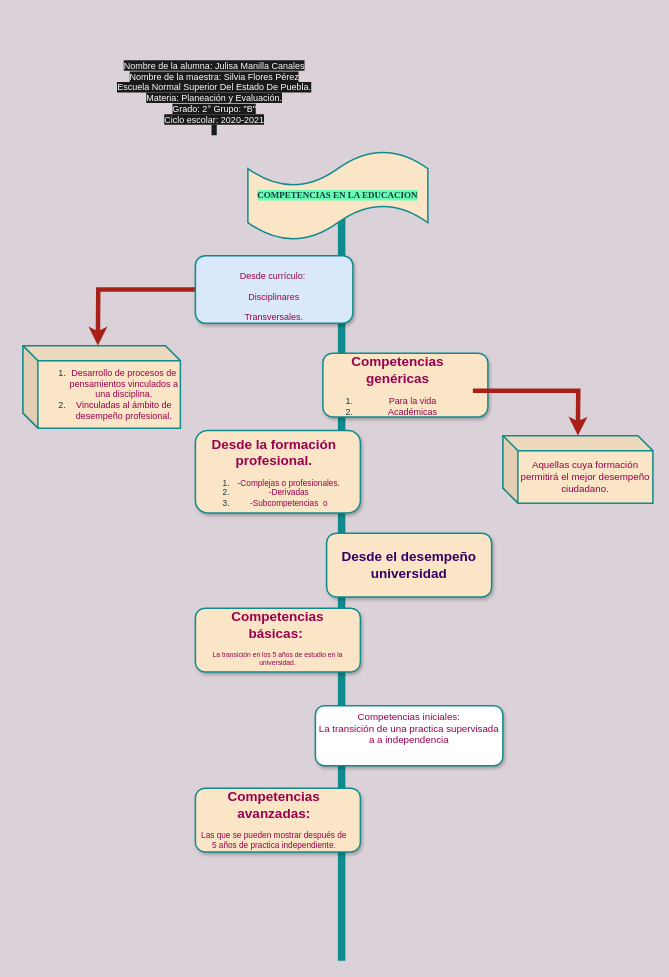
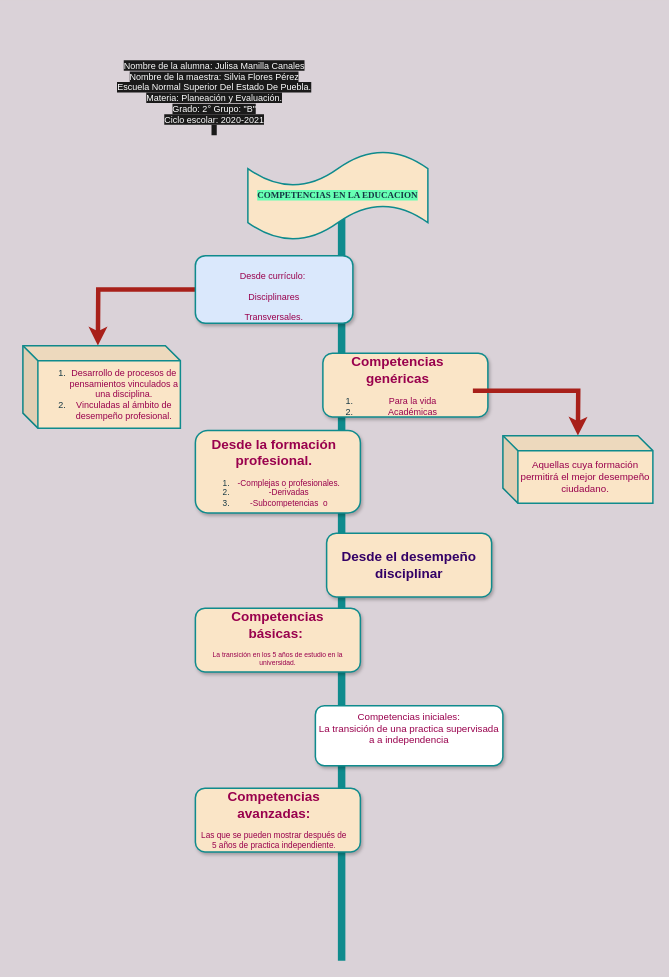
node "Desde el desempeño universidad": label "Desde el desempeño universidad" -> "Desde el desempeño disciplinar"
